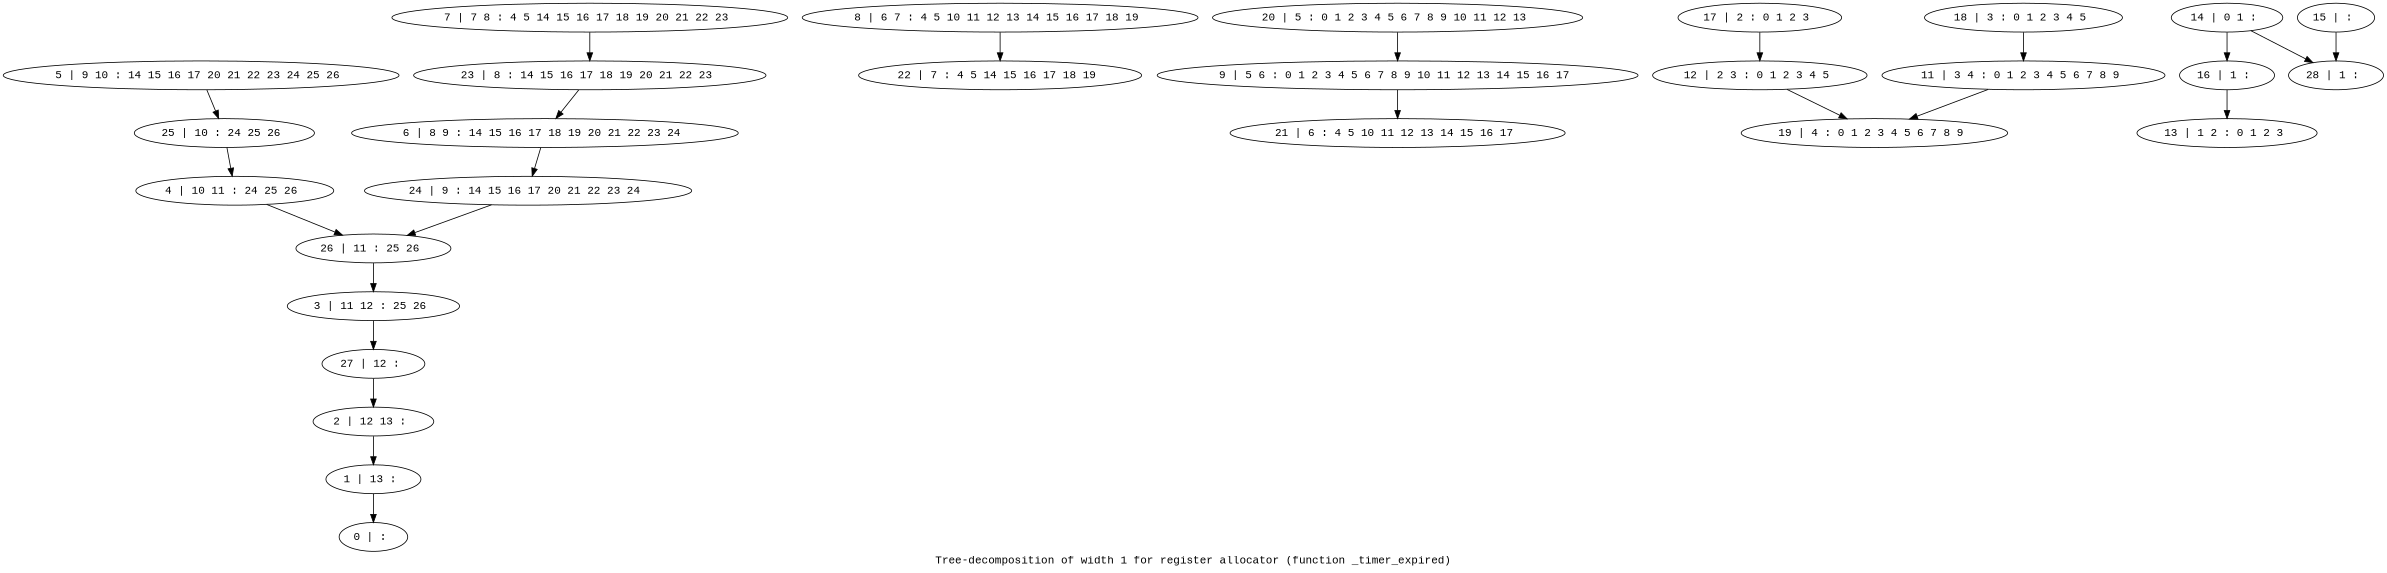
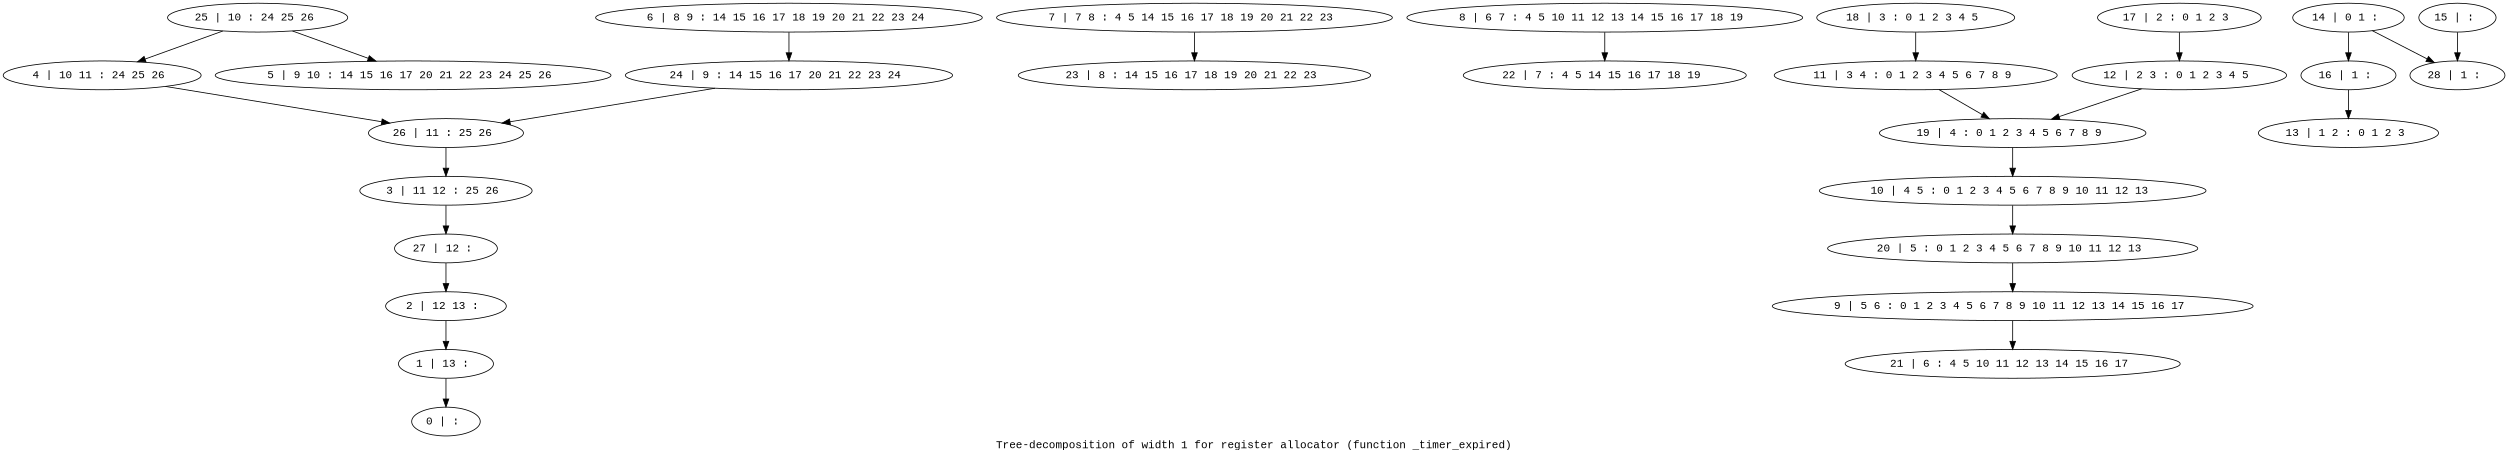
edge "5 | 9 10 : 14 15 16 17 20 21 22 23 24 25 26" -> "25 | 10 : 24 25 26": reversed
edge "23 | 8 : 14 15 16 17 18 19 20 21 22 23" -> "6 | 8 9 : 14 15 16 17 18 19 20 21 22 23 24": removed
node "10 | 4 5 : 0 1 2 3 4 5 6 7 8 9 10 11 12 13": added
